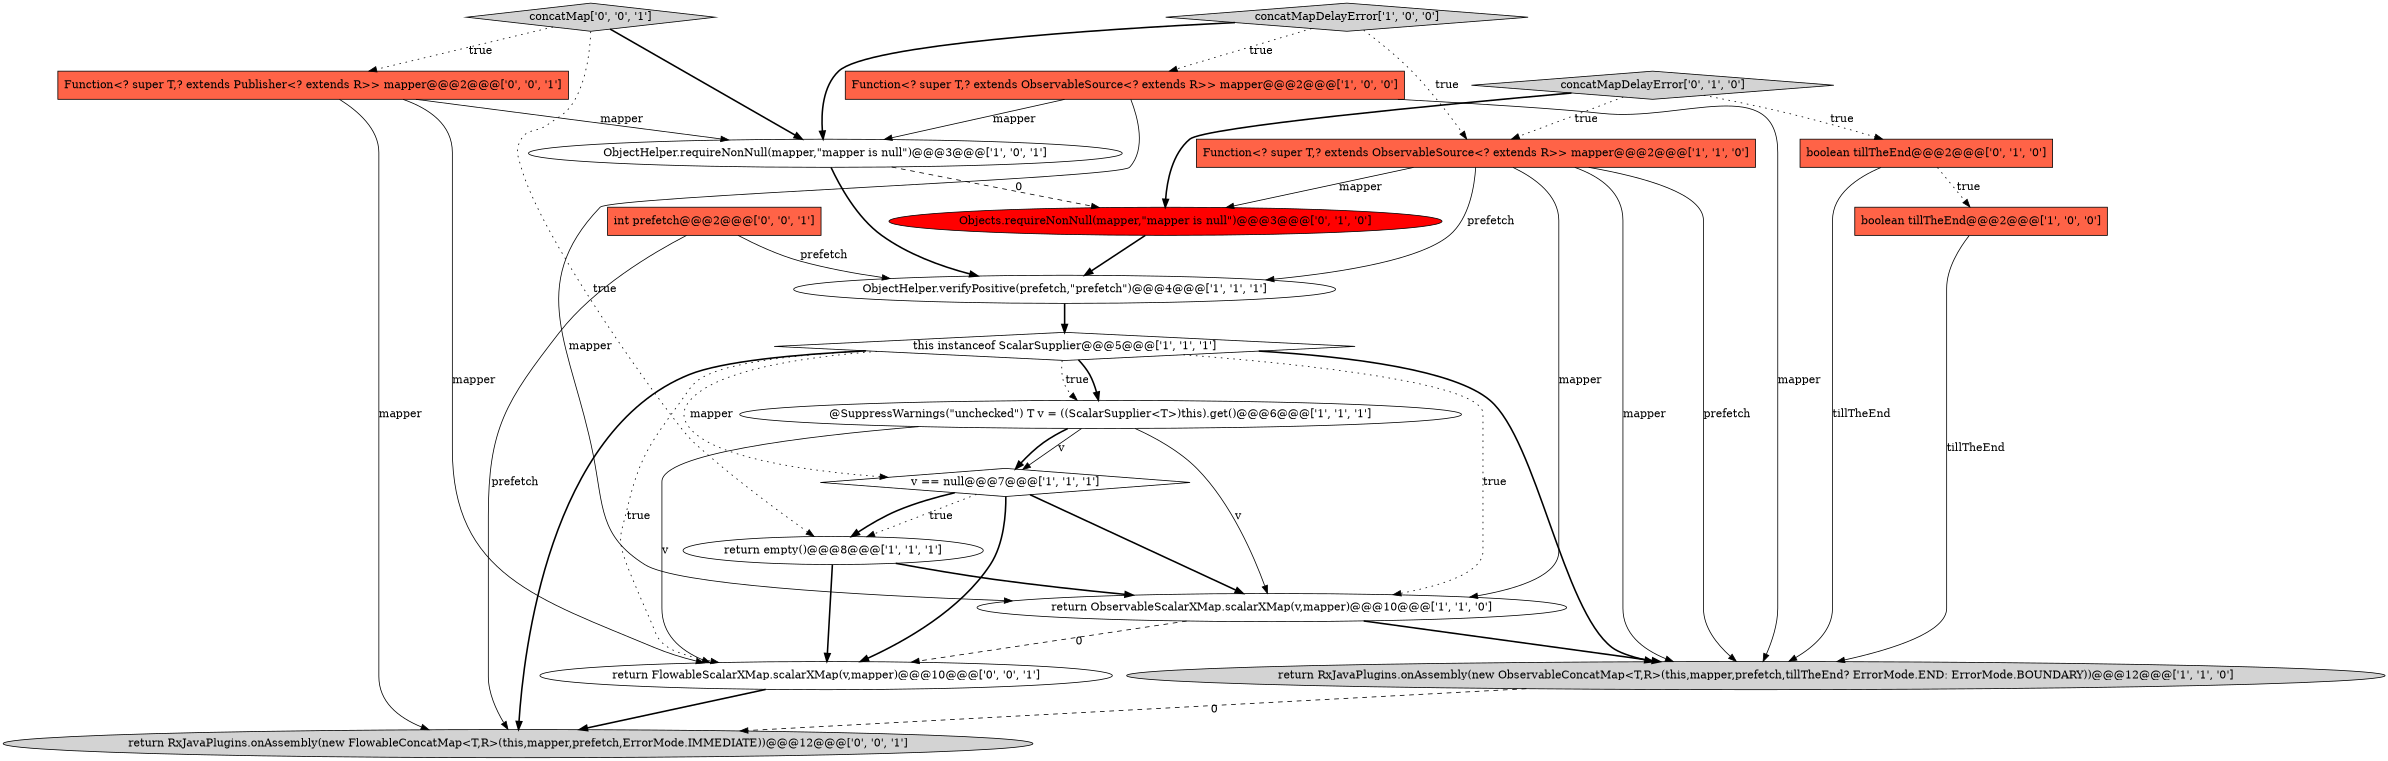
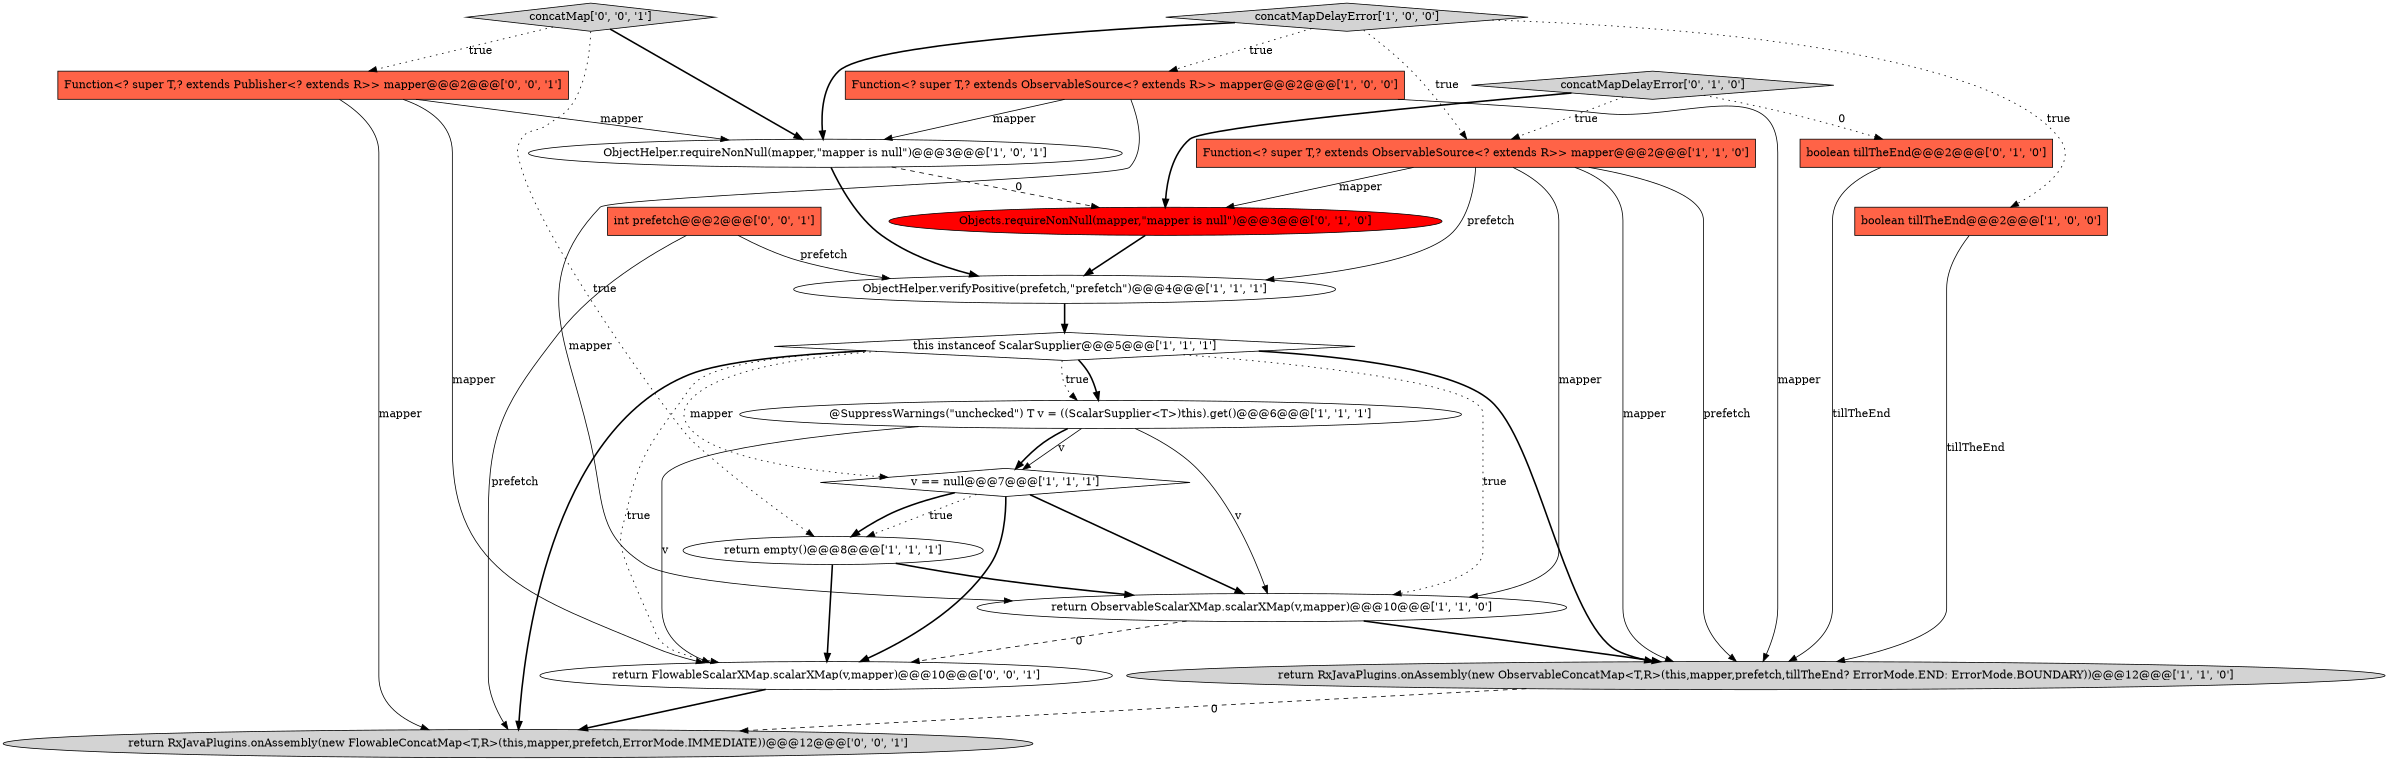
edge "concatMapDelayError['0', '1', '0']" -> "boolean tillTheEnd@@@2@@@['0', '1', '0']": label "true" -> "0"
edge "boolean tillTheEnd@@@2@@@['0', '1', '0']" -> "boolean tillTheEnd@@@2@@@['1', '0', '0']": now "concatMapDelayError['1', '0', '0']" -> "boolean tillTheEnd@@@2@@@['1', '0', '0']"
